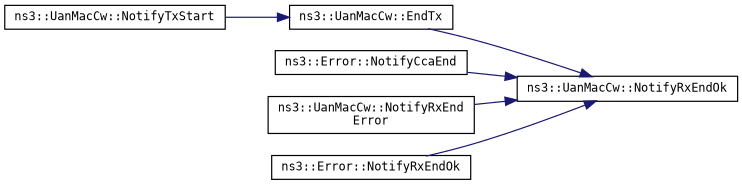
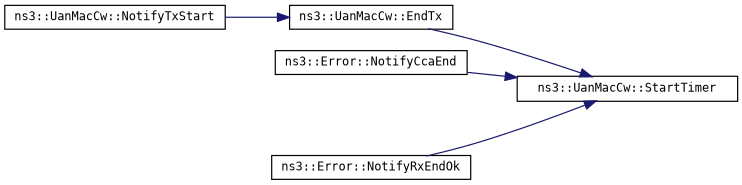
node "ns3::UanMacCw::NotifyRxEndOk": label "ns3::UanMacCw::NotifyRxEndOk" -> "ns3::UanMacCw::StartTimer"
node "ns3::UanMacCw::NotifyRxEnd Error": removed
